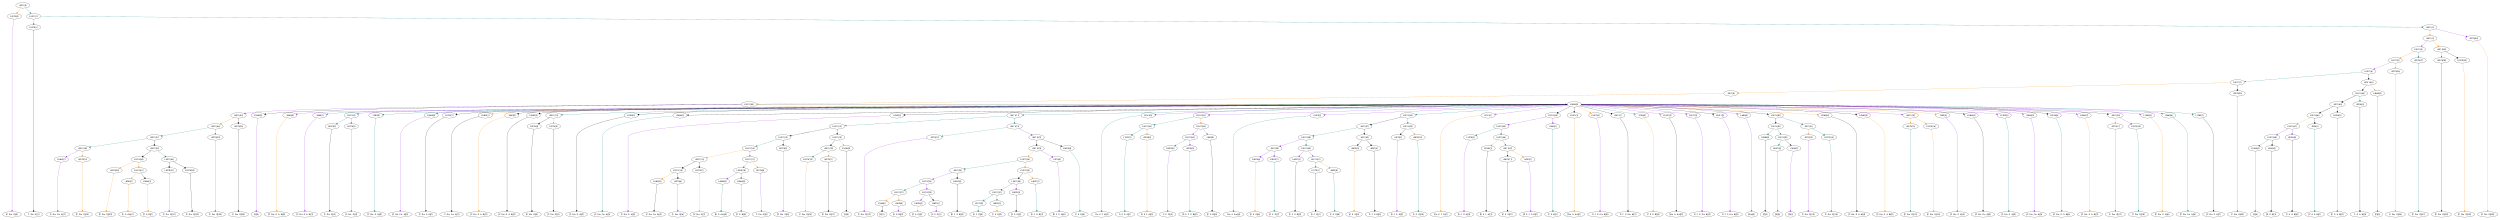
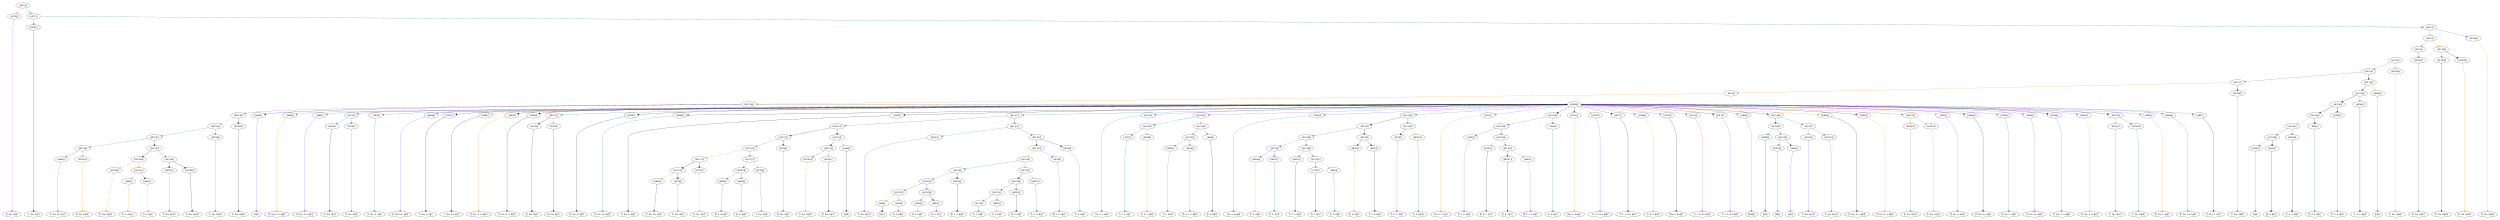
edge "L5511(4)" -> "L5511(5)": removed
edge "L1282(3)" -> "[C  Dis  G  A](3)": color purple -> black
